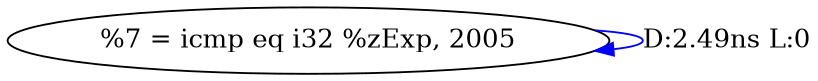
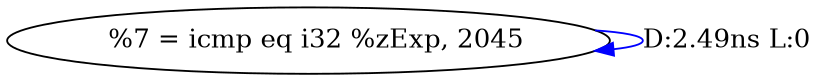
node "%7 = icmp eq i32 %zExp, 2005": label "%7 = icmp eq i32 %zExp, 2005" -> "%7 = icmp eq i32 %zExp, 2045"
